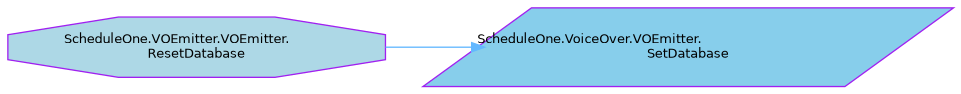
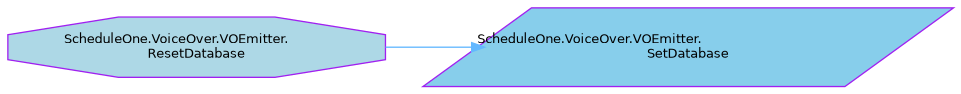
node "ScheduleOne.VOEmitter.VOEmitter. ResetDatabase": label "ScheduleOne.VOEmitter.VOEmitter. ResetDatabase" -> "ScheduleOne.VoiceOver.VOEmitter. ResetDatabase"
